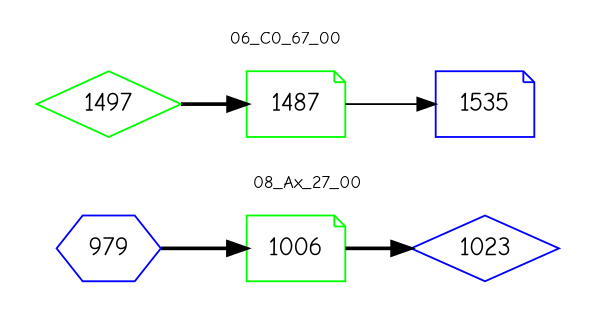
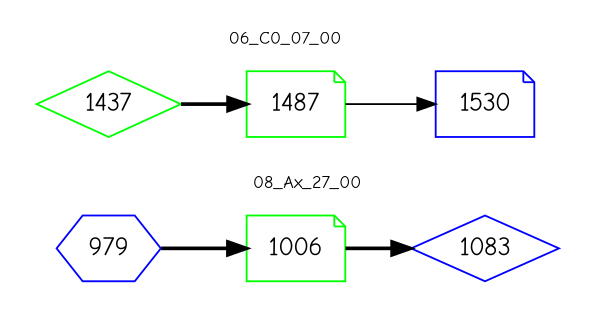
cluster "06_C0_67_00": label "06_C0_67_00" -> "06_C0_07_00"
node "1497": label "1497" -> "1437"
node "1535": label "1535" -> "1530"
node "1023": label "1023" -> "1083"
